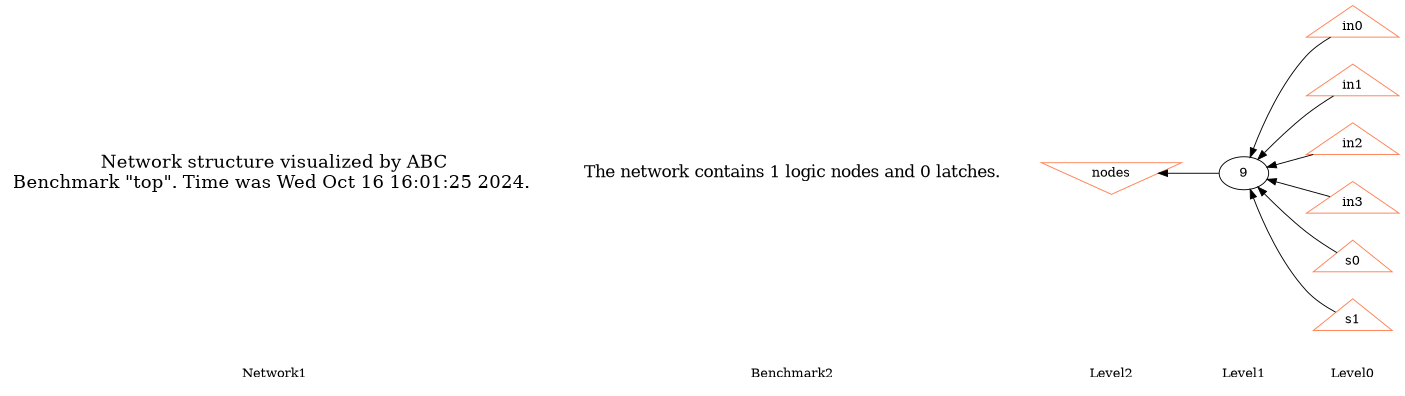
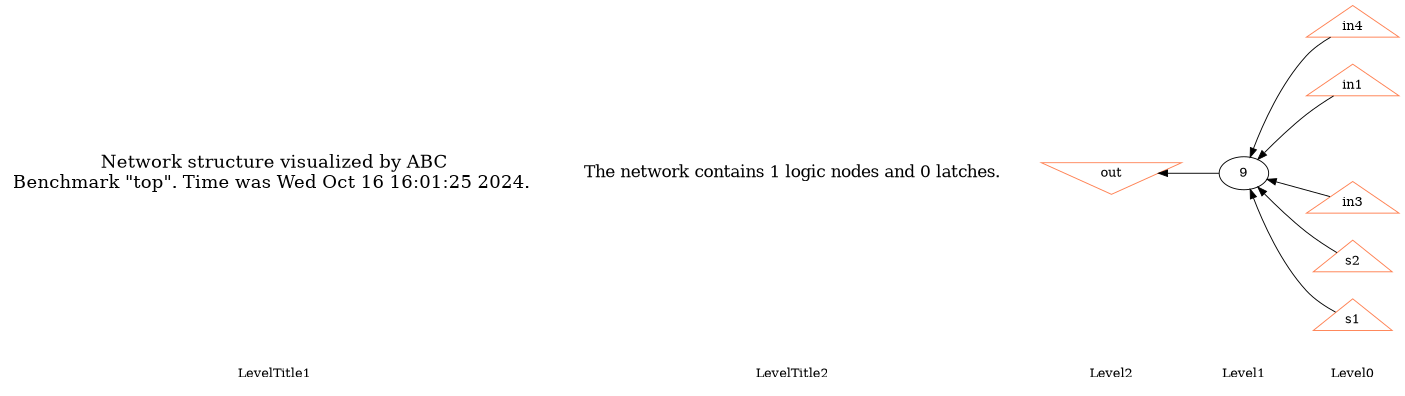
node "in0": label "in0" -> "in4"
node "in2": removed
node "nodes": label "nodes" -> "out"
node "s0": label "s0" -> "s2"
node "Network1": label "Network1" -> "LevelTitle1"
node "Benchmark2": label "Benchmark2" -> "LevelTitle2"
